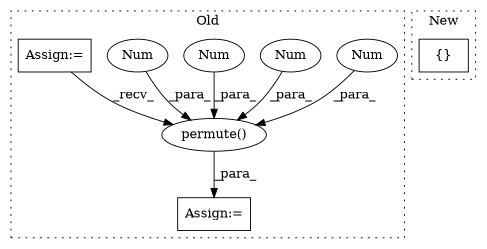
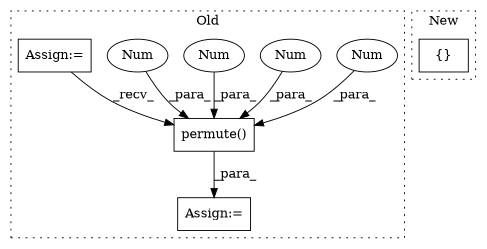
node "permute()": shape ellipse -> box
